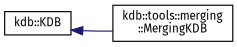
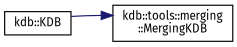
edge "kdb::tools::merging ::MergingKDB" -> "kdb::KDB": reversed
